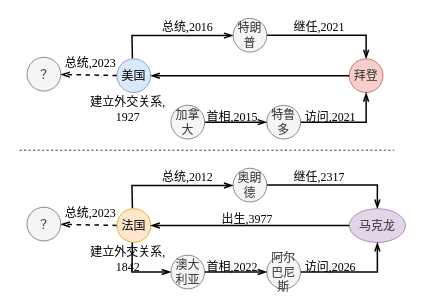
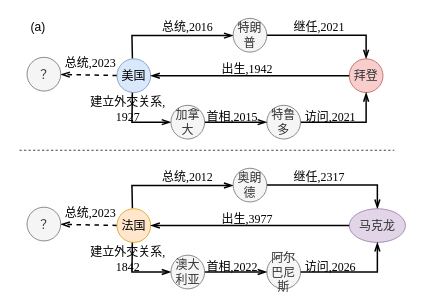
node "(a)": added
node "出生,1942": added
edge "美国" -> "加拿大": added
